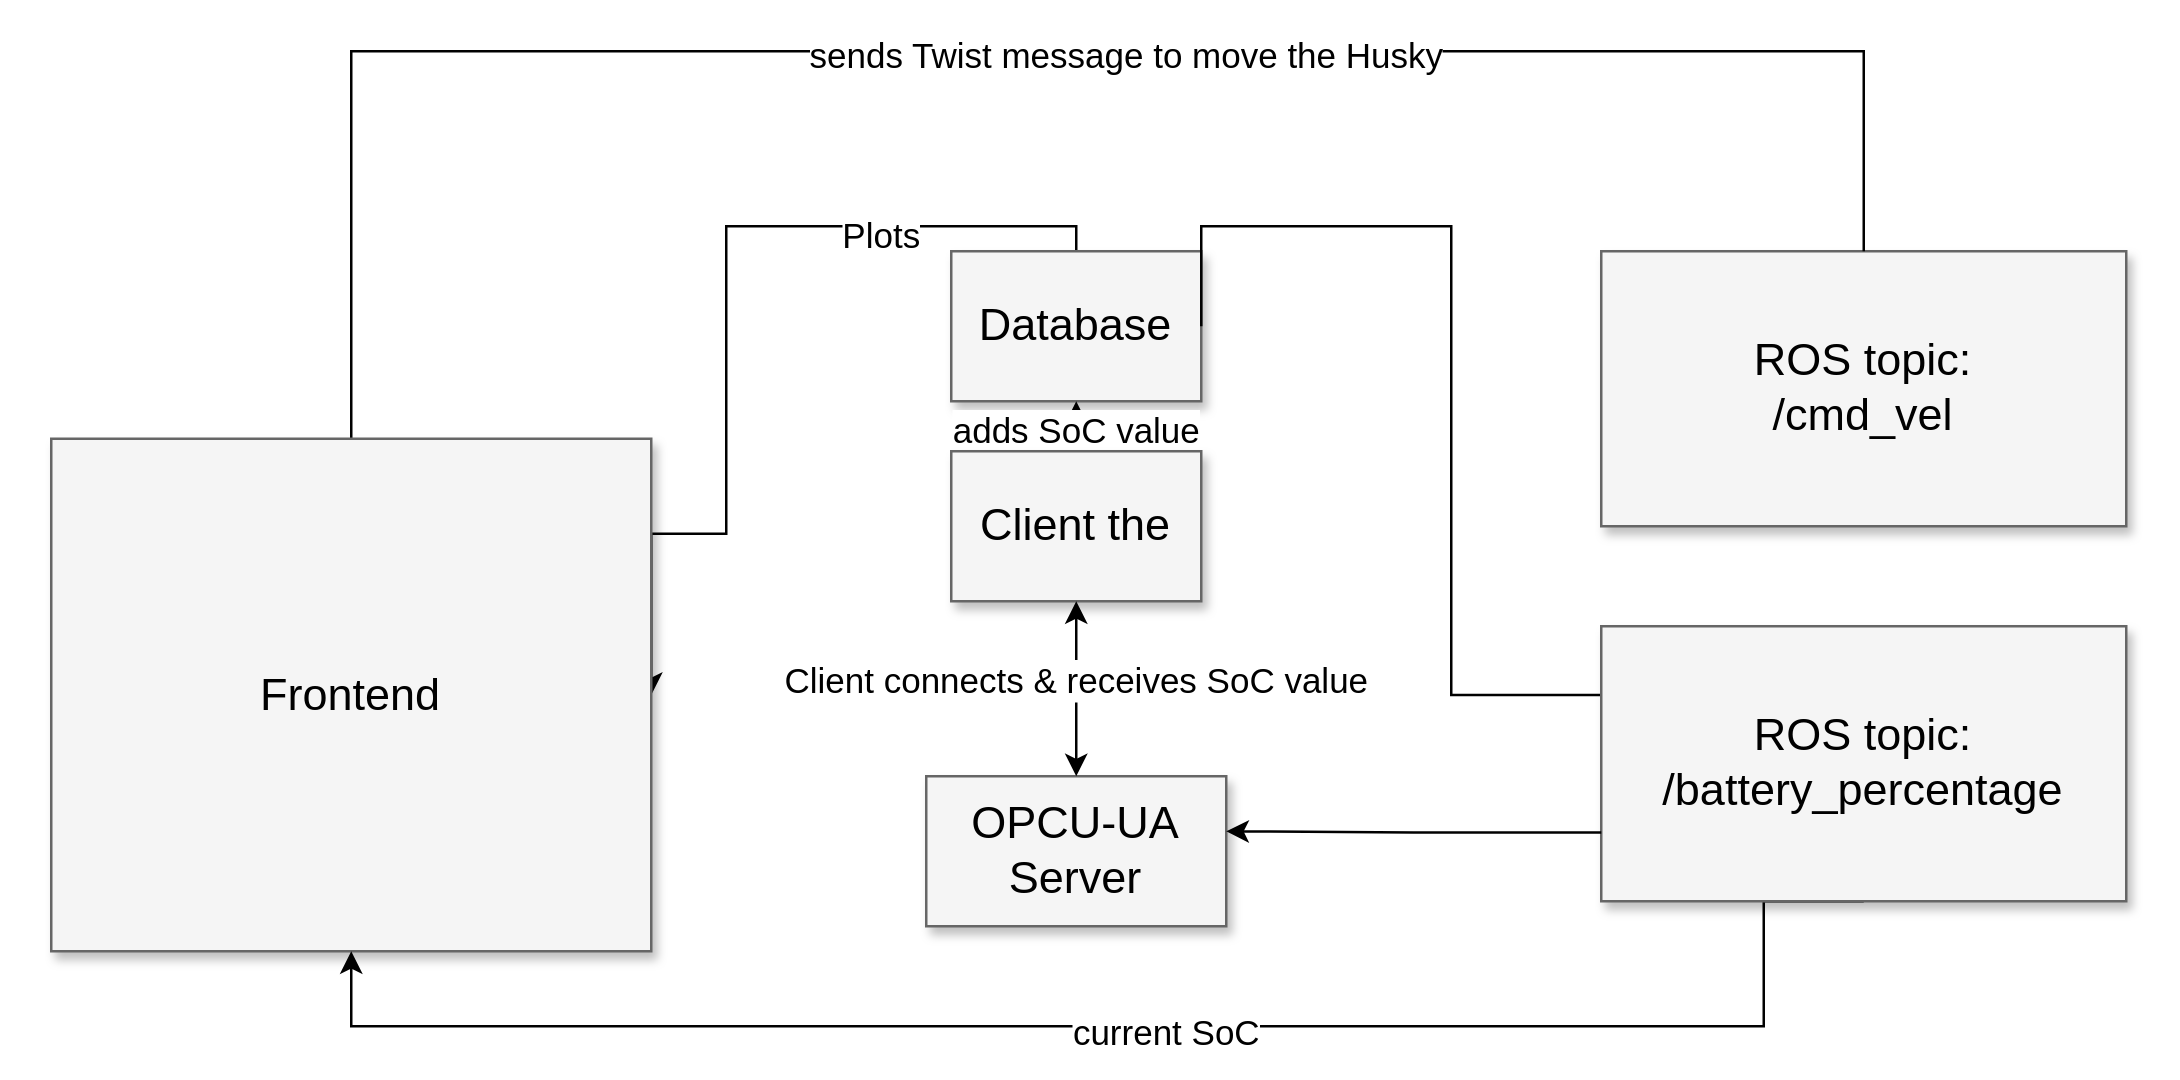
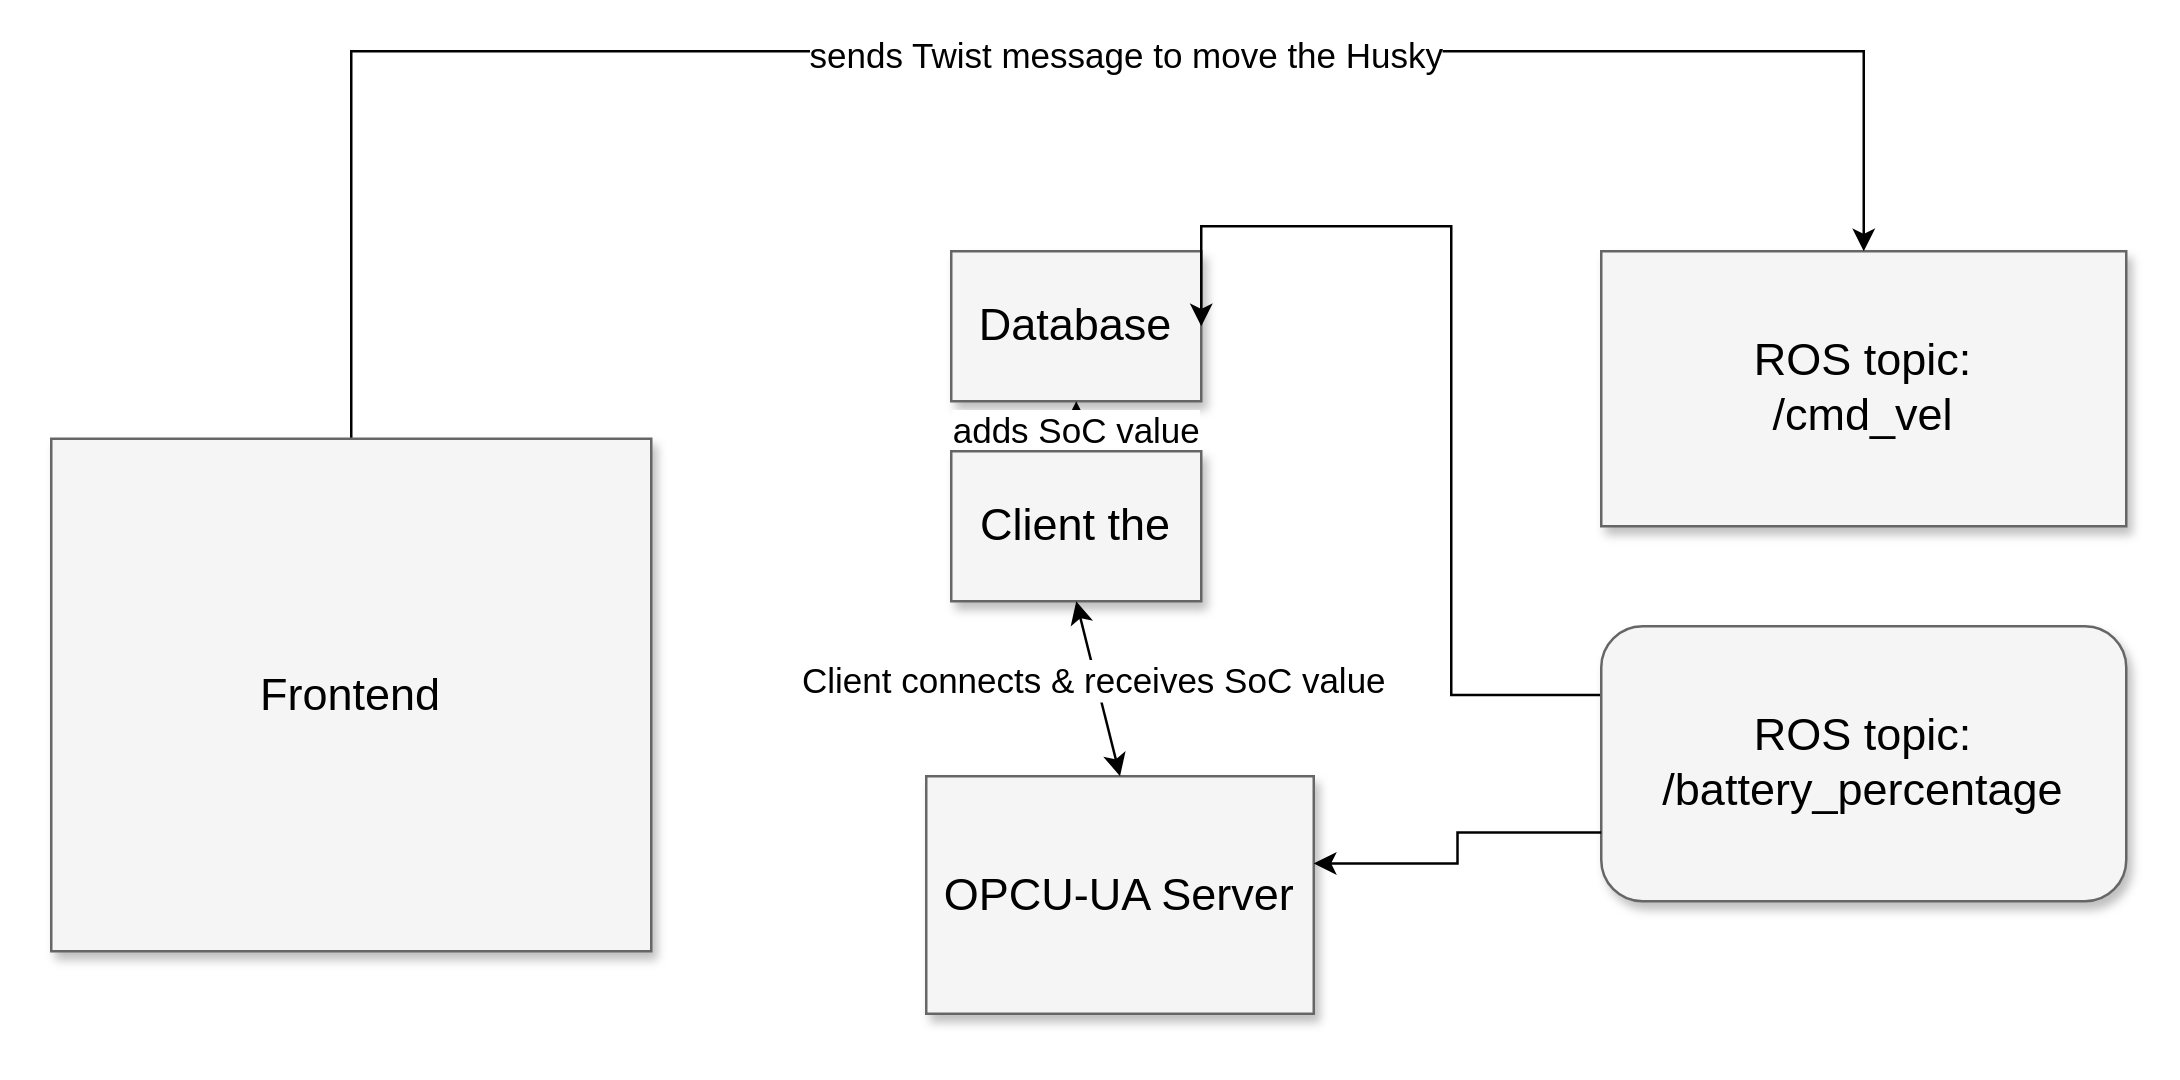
edge "ROS topic: /cmd_vel" -- "Frontend": arrowhead none -> classic
edge "Database" -- "ROS topic: /battery_percentage": arrowhead none -> classic
edge "Database" -> "Frontend": removed, label "Plots"
node "ROS topic: /battery_percentage": shape rectangle -> rounded rectangle
node "OPCU-UA Server": size 300x150 -> 388x238
edge "ROS topic: /battery_percentage" -> "Frontend": removed, label "current SoC"
